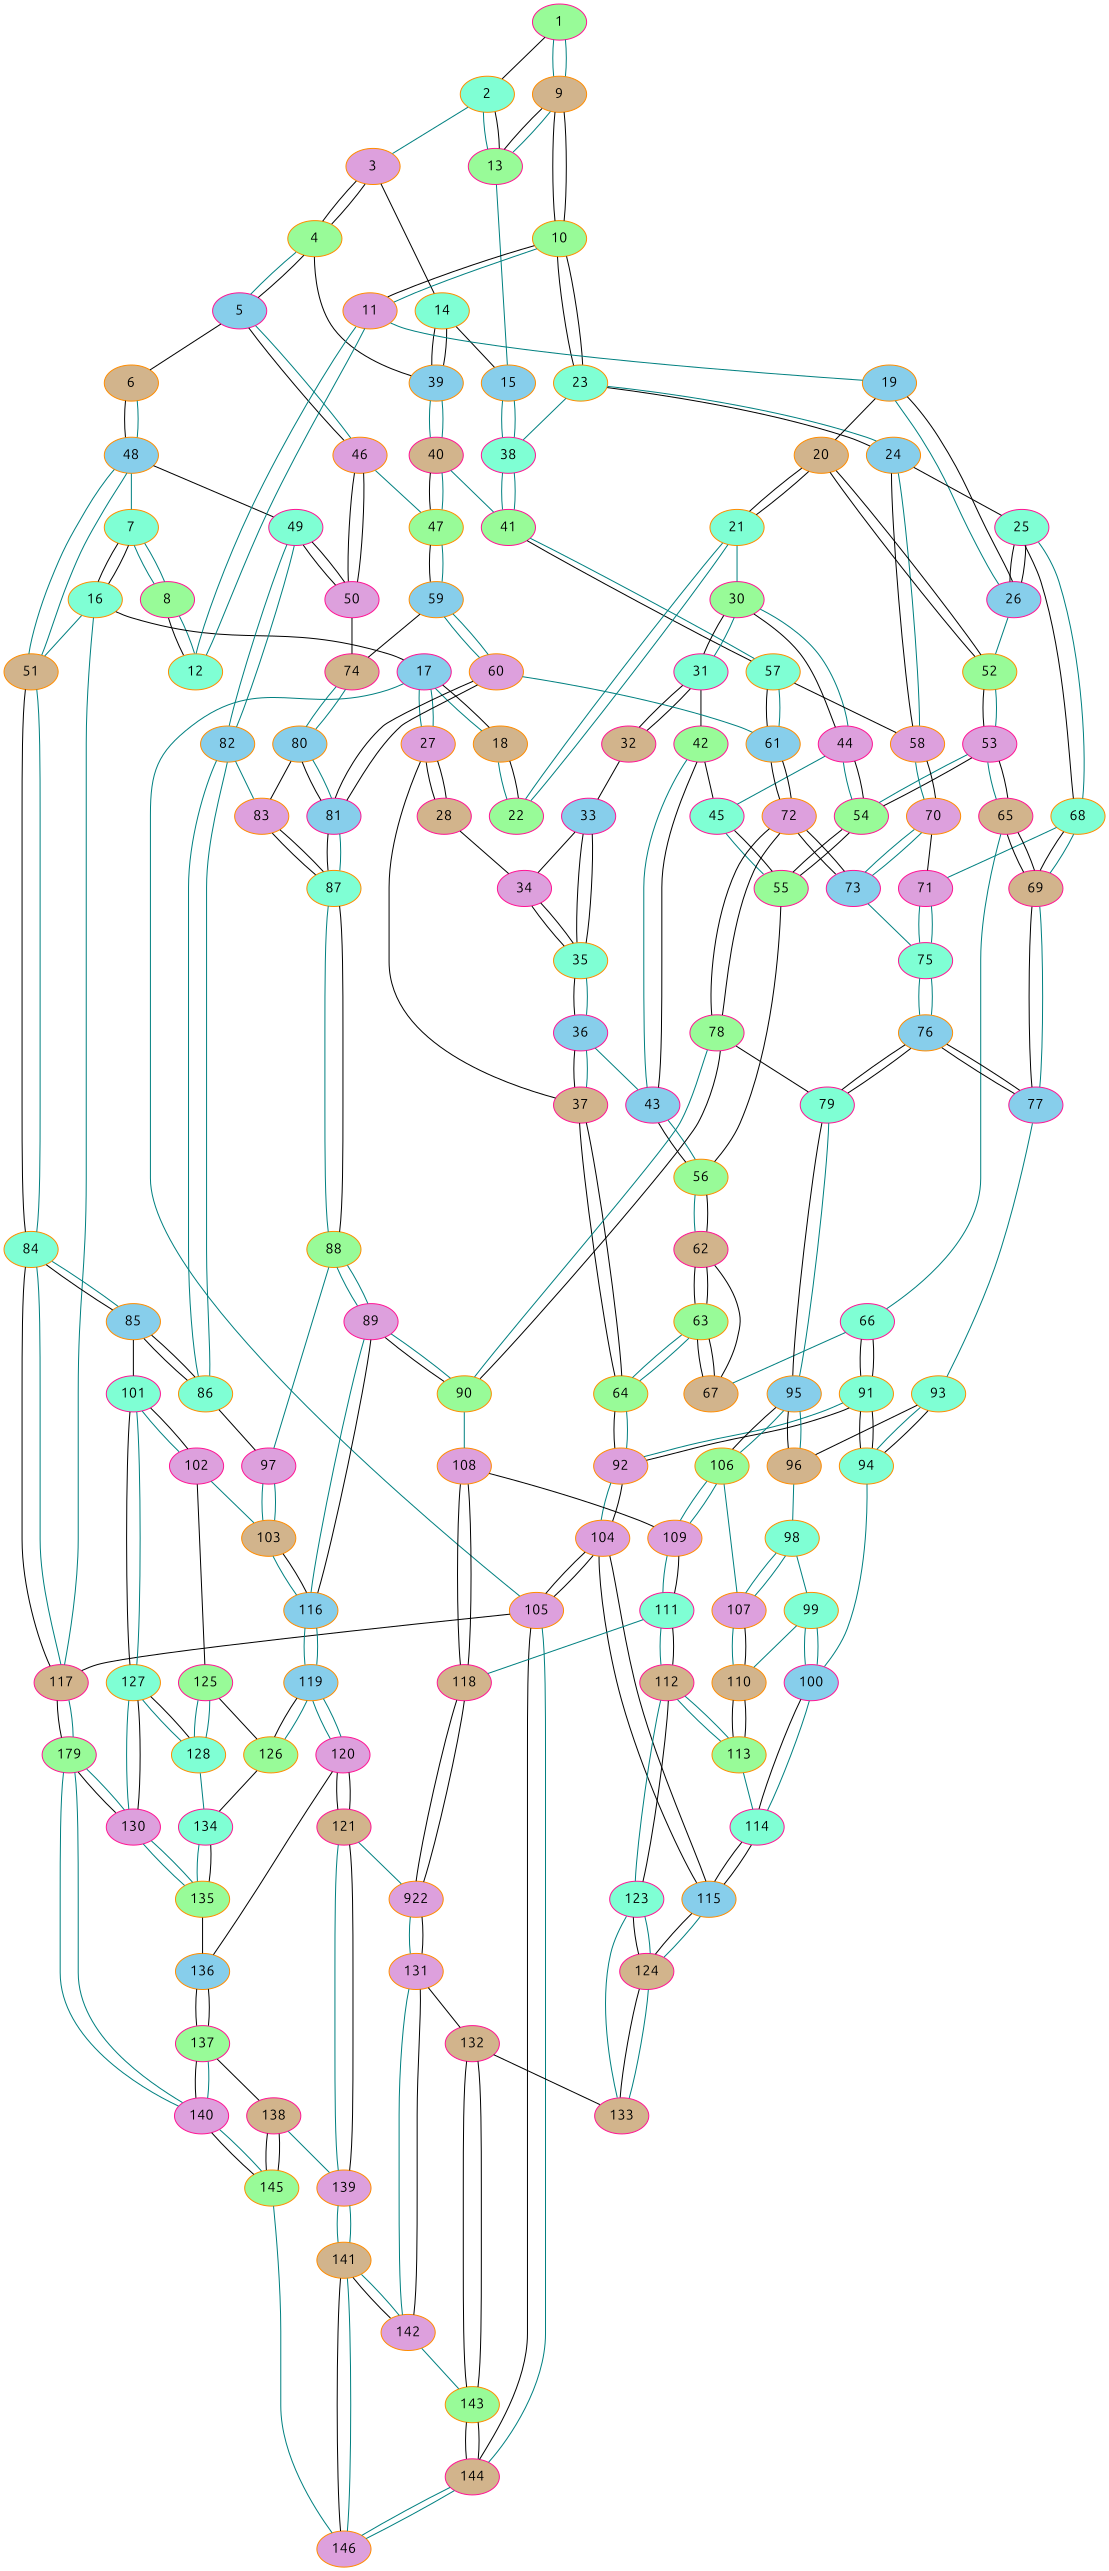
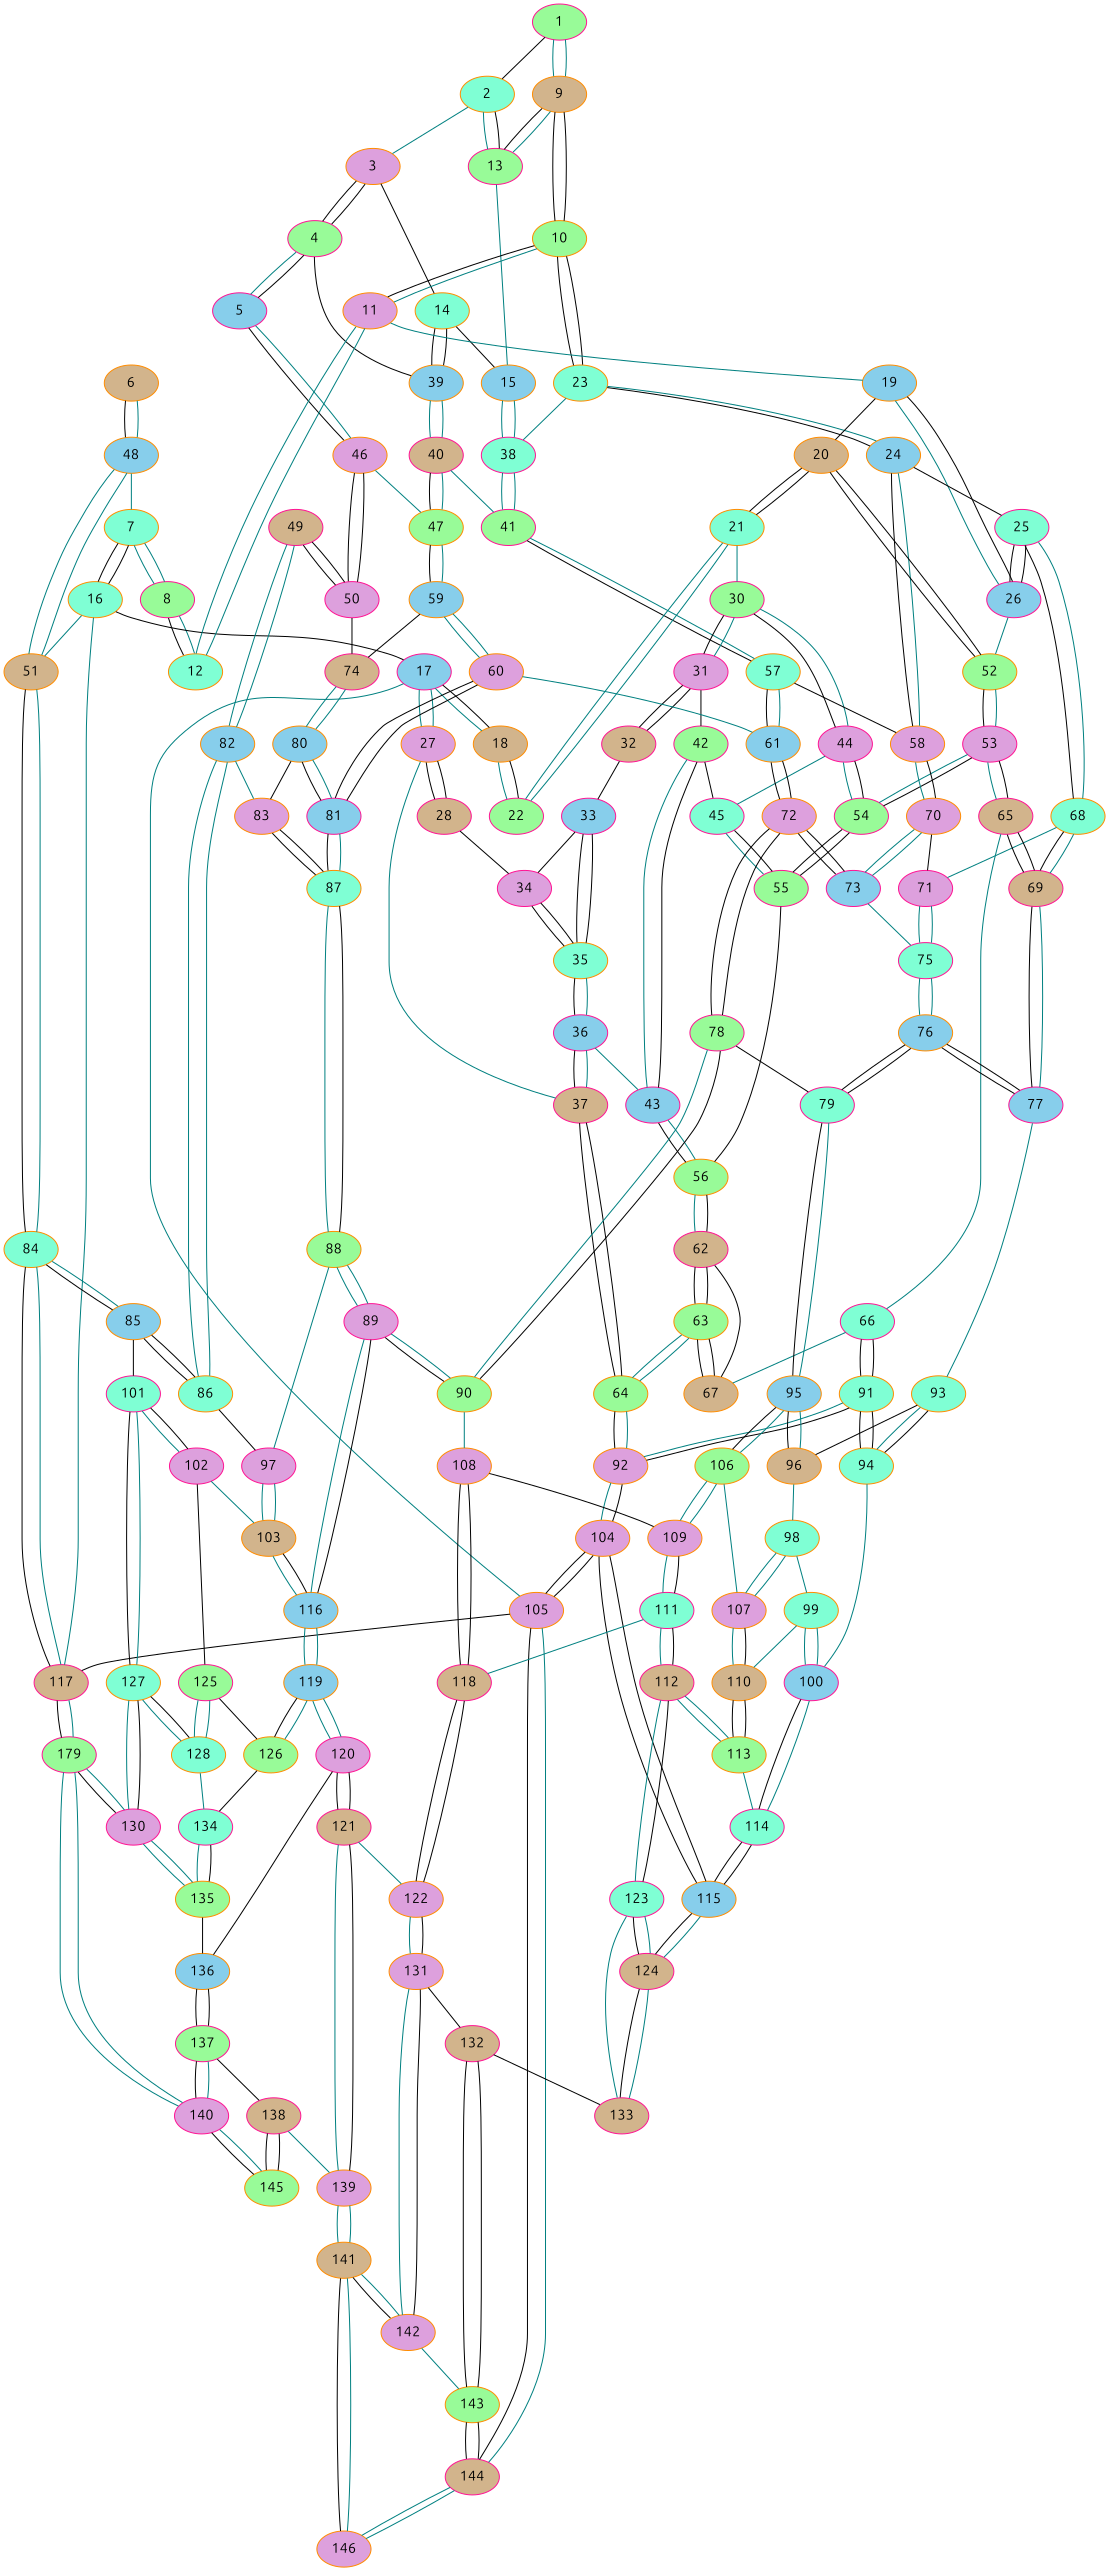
node "4": color darkorange -> deeppink
edge "5" -- "6": removed
edge "48" -- "49": removed
node "49": fillcolor aquamarine -> tan
node "31": fillcolor aquamarine -> plum
edge "27" -- "37": color black -> teal
node "922": label "922" -> "122"
edge "145" -- "146": removed
